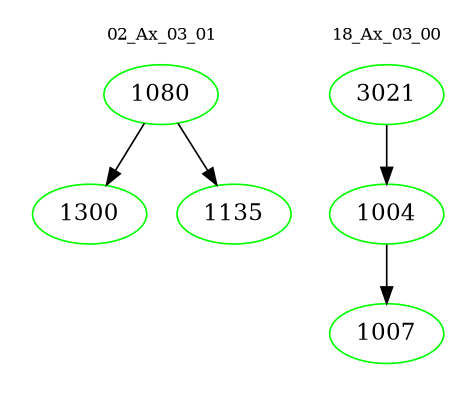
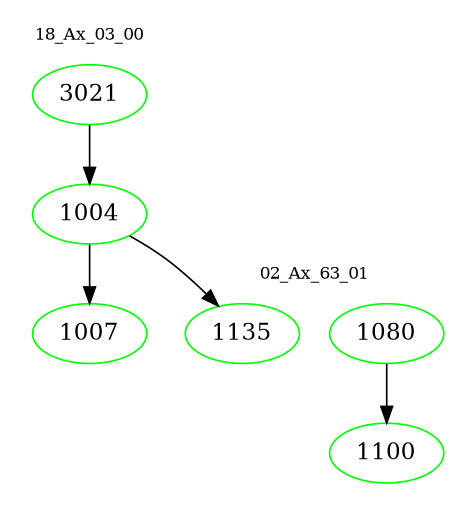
cluster "02_Ax_03_01": label "02_Ax_03_01" -> "02_Ax_63_01"
edge "1080" -> "1135": now "1004" -> "1135"
node "1300": label "1300" -> "1100"
